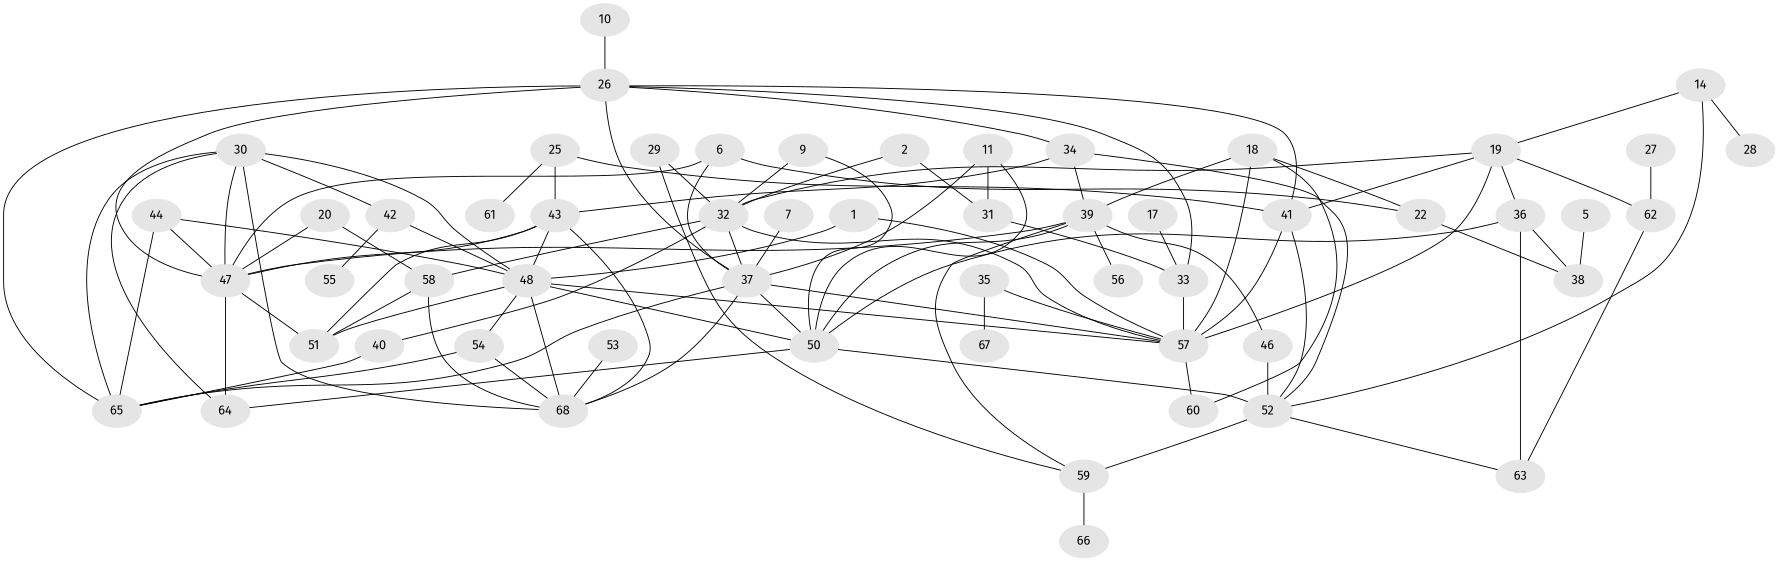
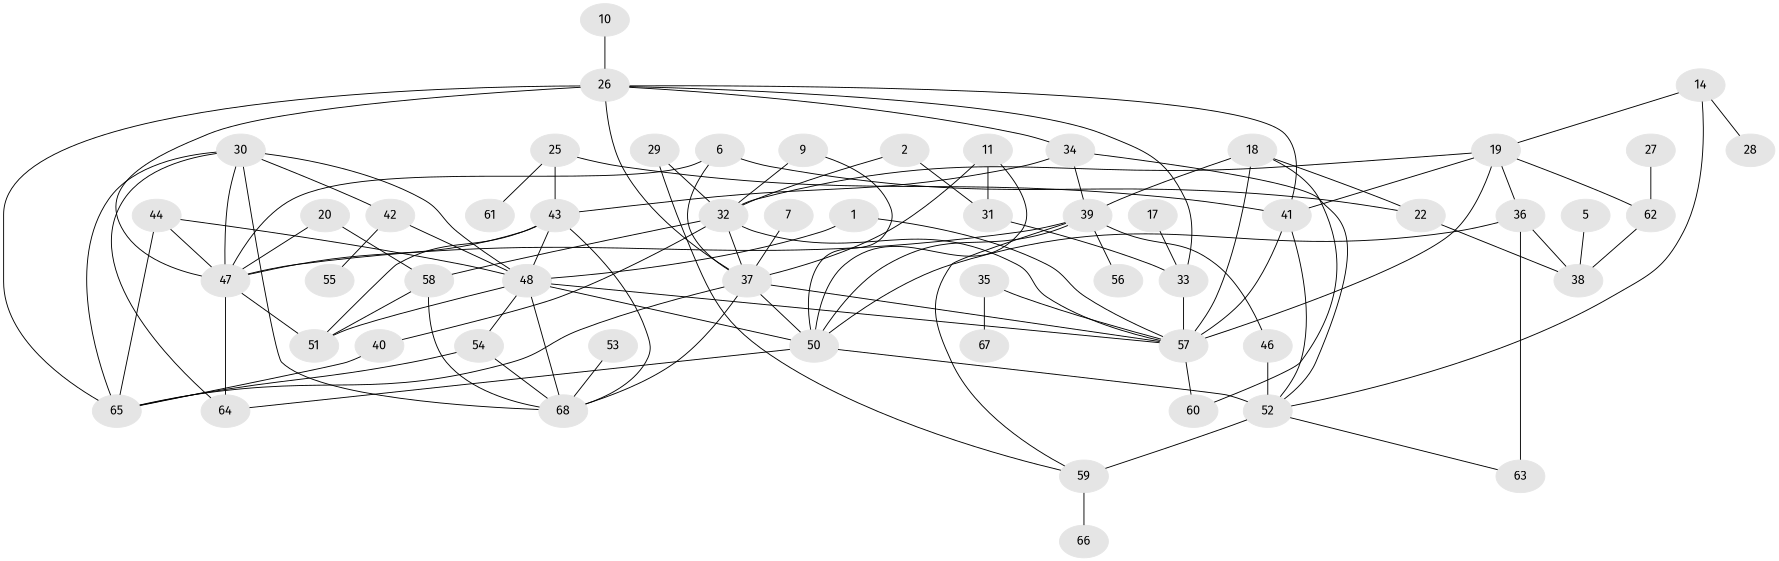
edge "62" -- "63": now "62" -- "38"
